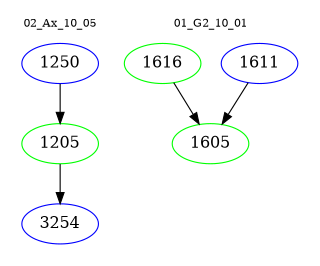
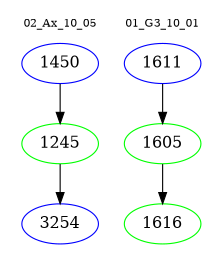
cluster "01_G2_10_01": label "01_G2_10_01" -> "01_G3_10_01"
node "1250": label "1250" -> "1450"
edge "1616" -> "1605": reversed
node "1205": label "1205" -> "1245"
